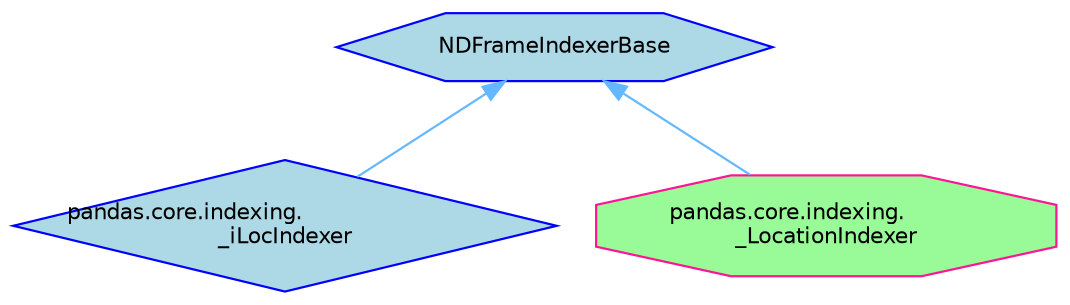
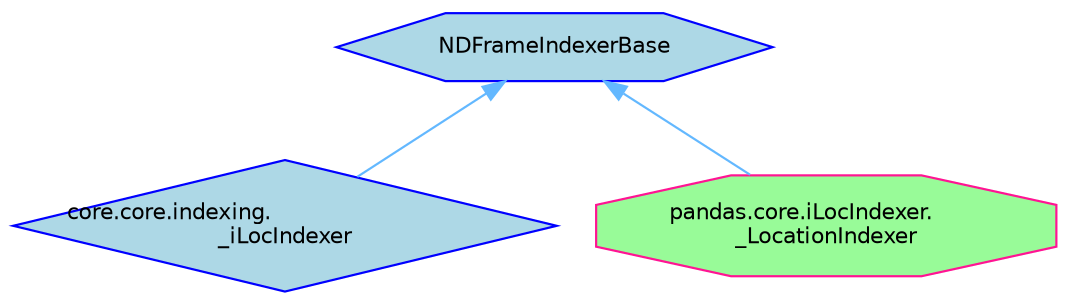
node "pandas.core.indexing. _iLocIndexer": label "pandas.core.indexing. _iLocIndexer" -> "core.core.indexing. _iLocIndexer"
node "pandas.core.indexing. _LocationIndexer": label "pandas.core.indexing. _LocationIndexer" -> "pandas.core.iLocIndexer. _LocationIndexer"
